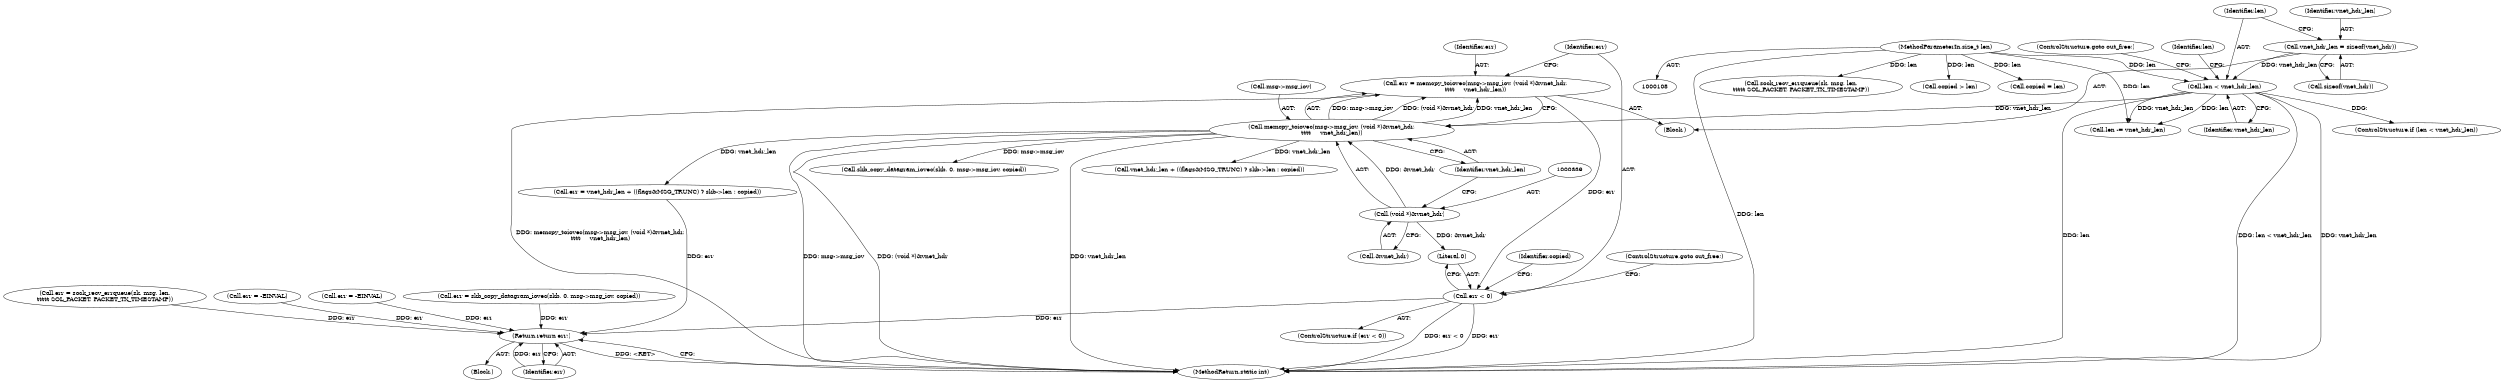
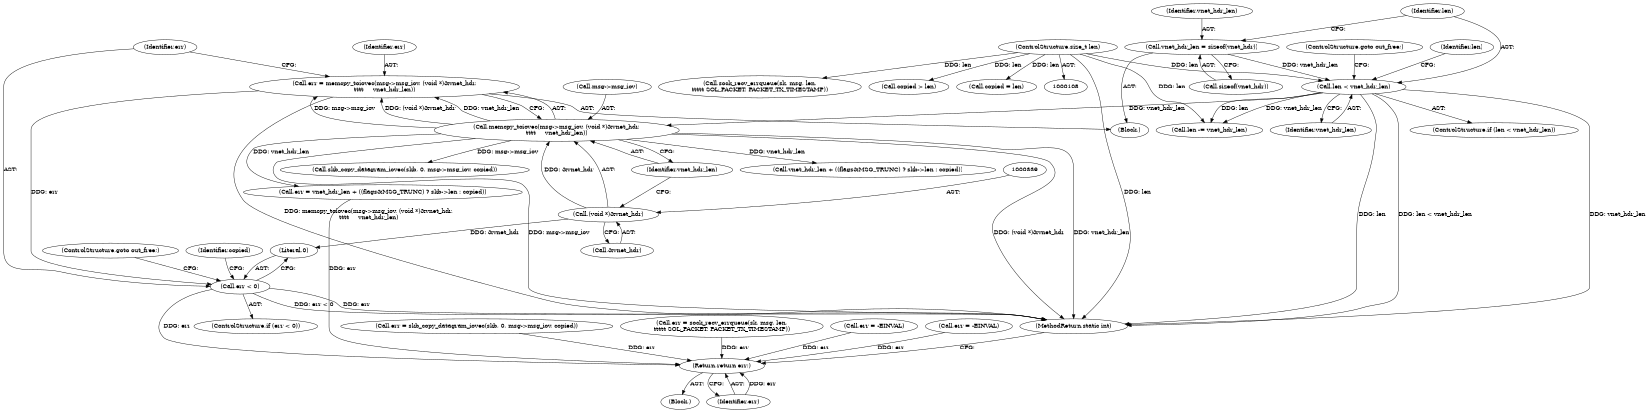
node "(MethodParameterIn,size_t len)": label "(MethodParameterIn,size_t len)" -> "(ControlStructure,size_t len)"
edge "(Call,len < vnet_hdr_len)" -> "(ControlStructure,if (len < vnet_hdr_len))": label "DDG: " -> "AST: "
edge "(Return,return err;)" -> "(MethodReturn,static int)": removed, label "DDG: <RET>"
